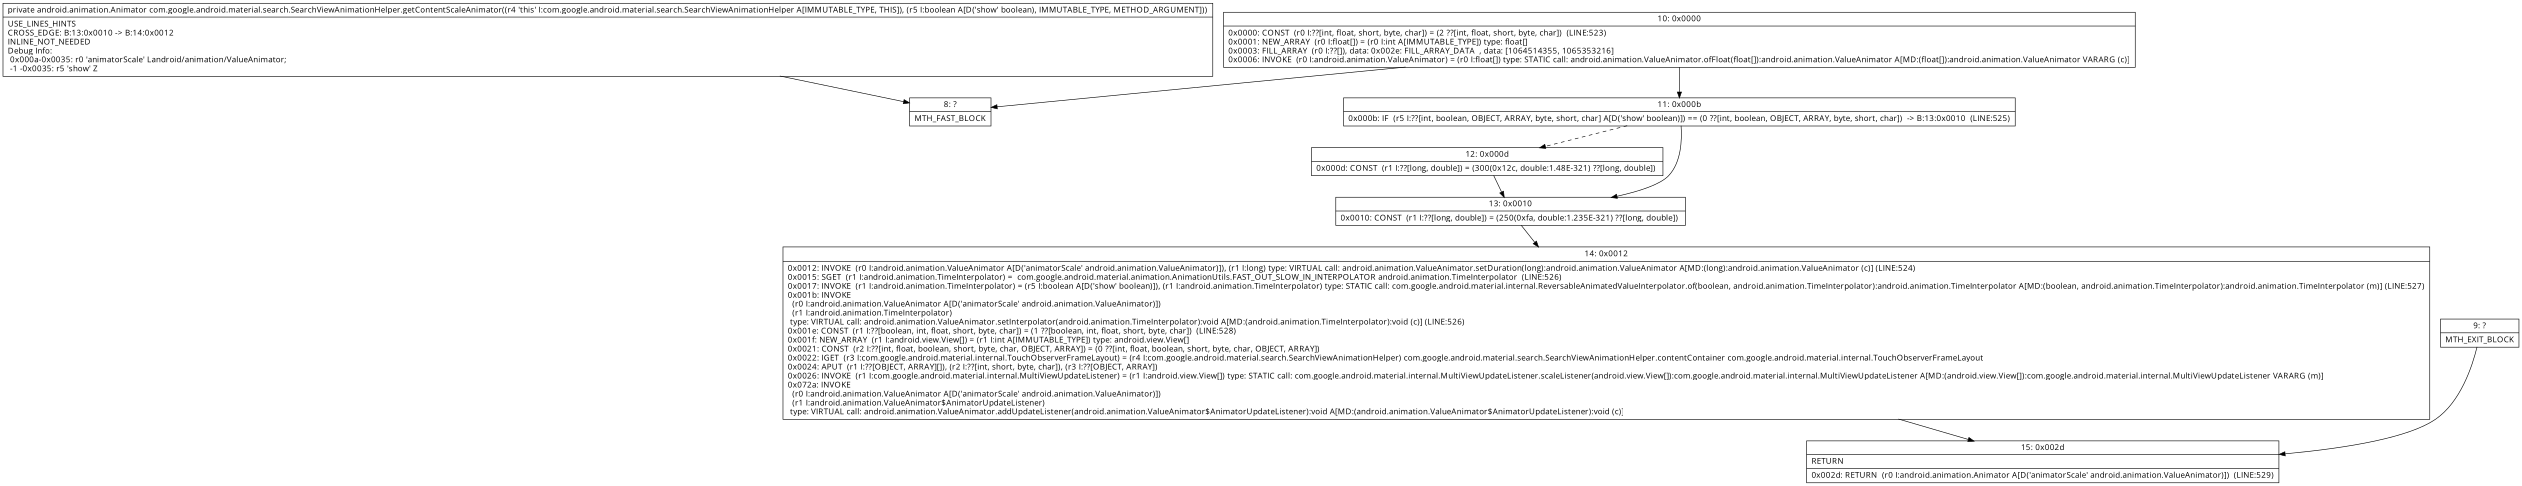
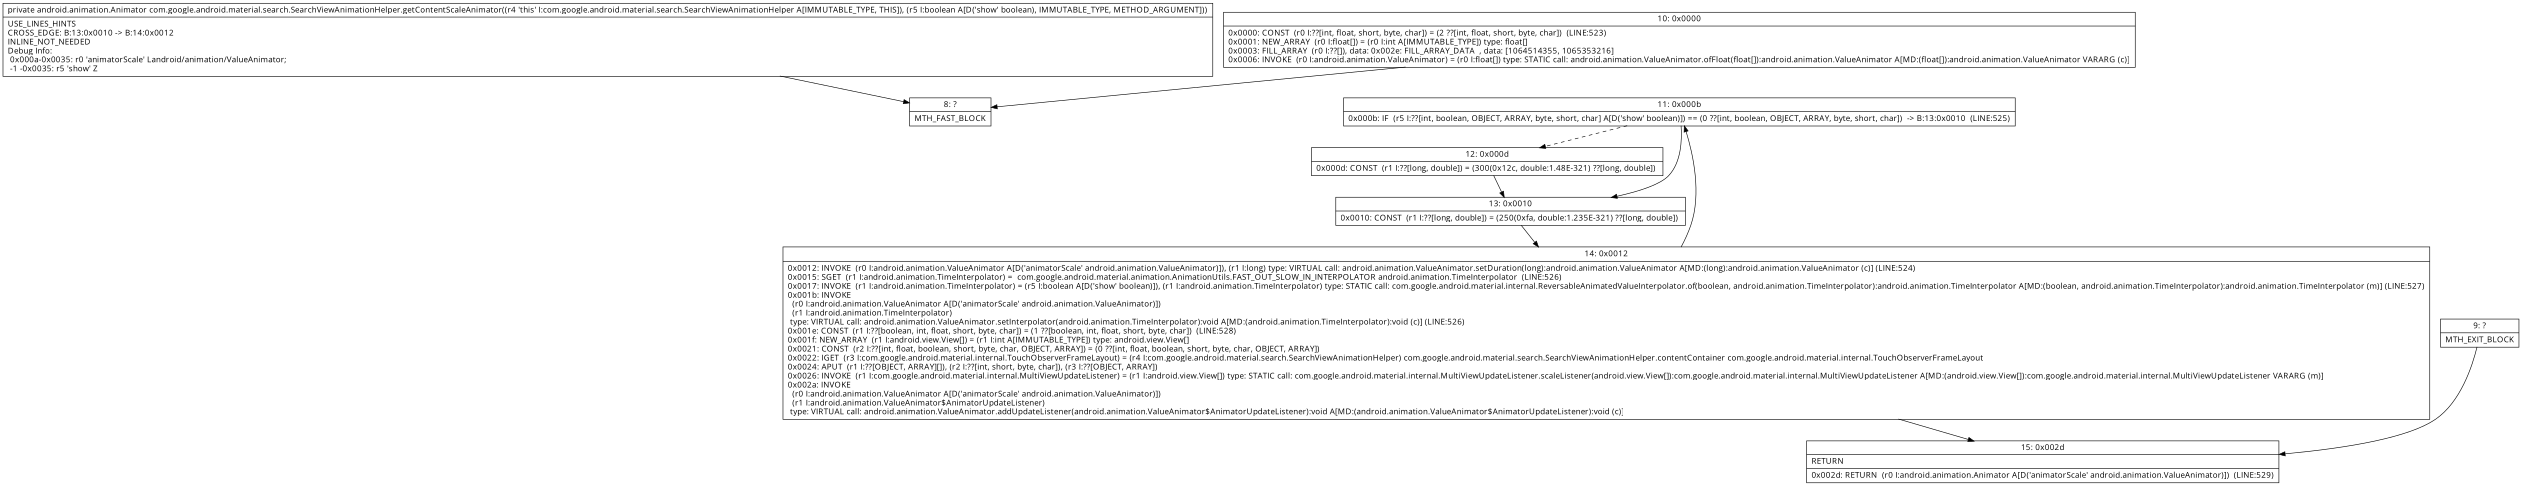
edge "10: 0x0000" -> "11: 0x000b": now "14: 0x0012" -> "11: 0x000b"
node "14: 0x0012": text "0x072a: INVOKE" -> "0x002a: INVOKE"
